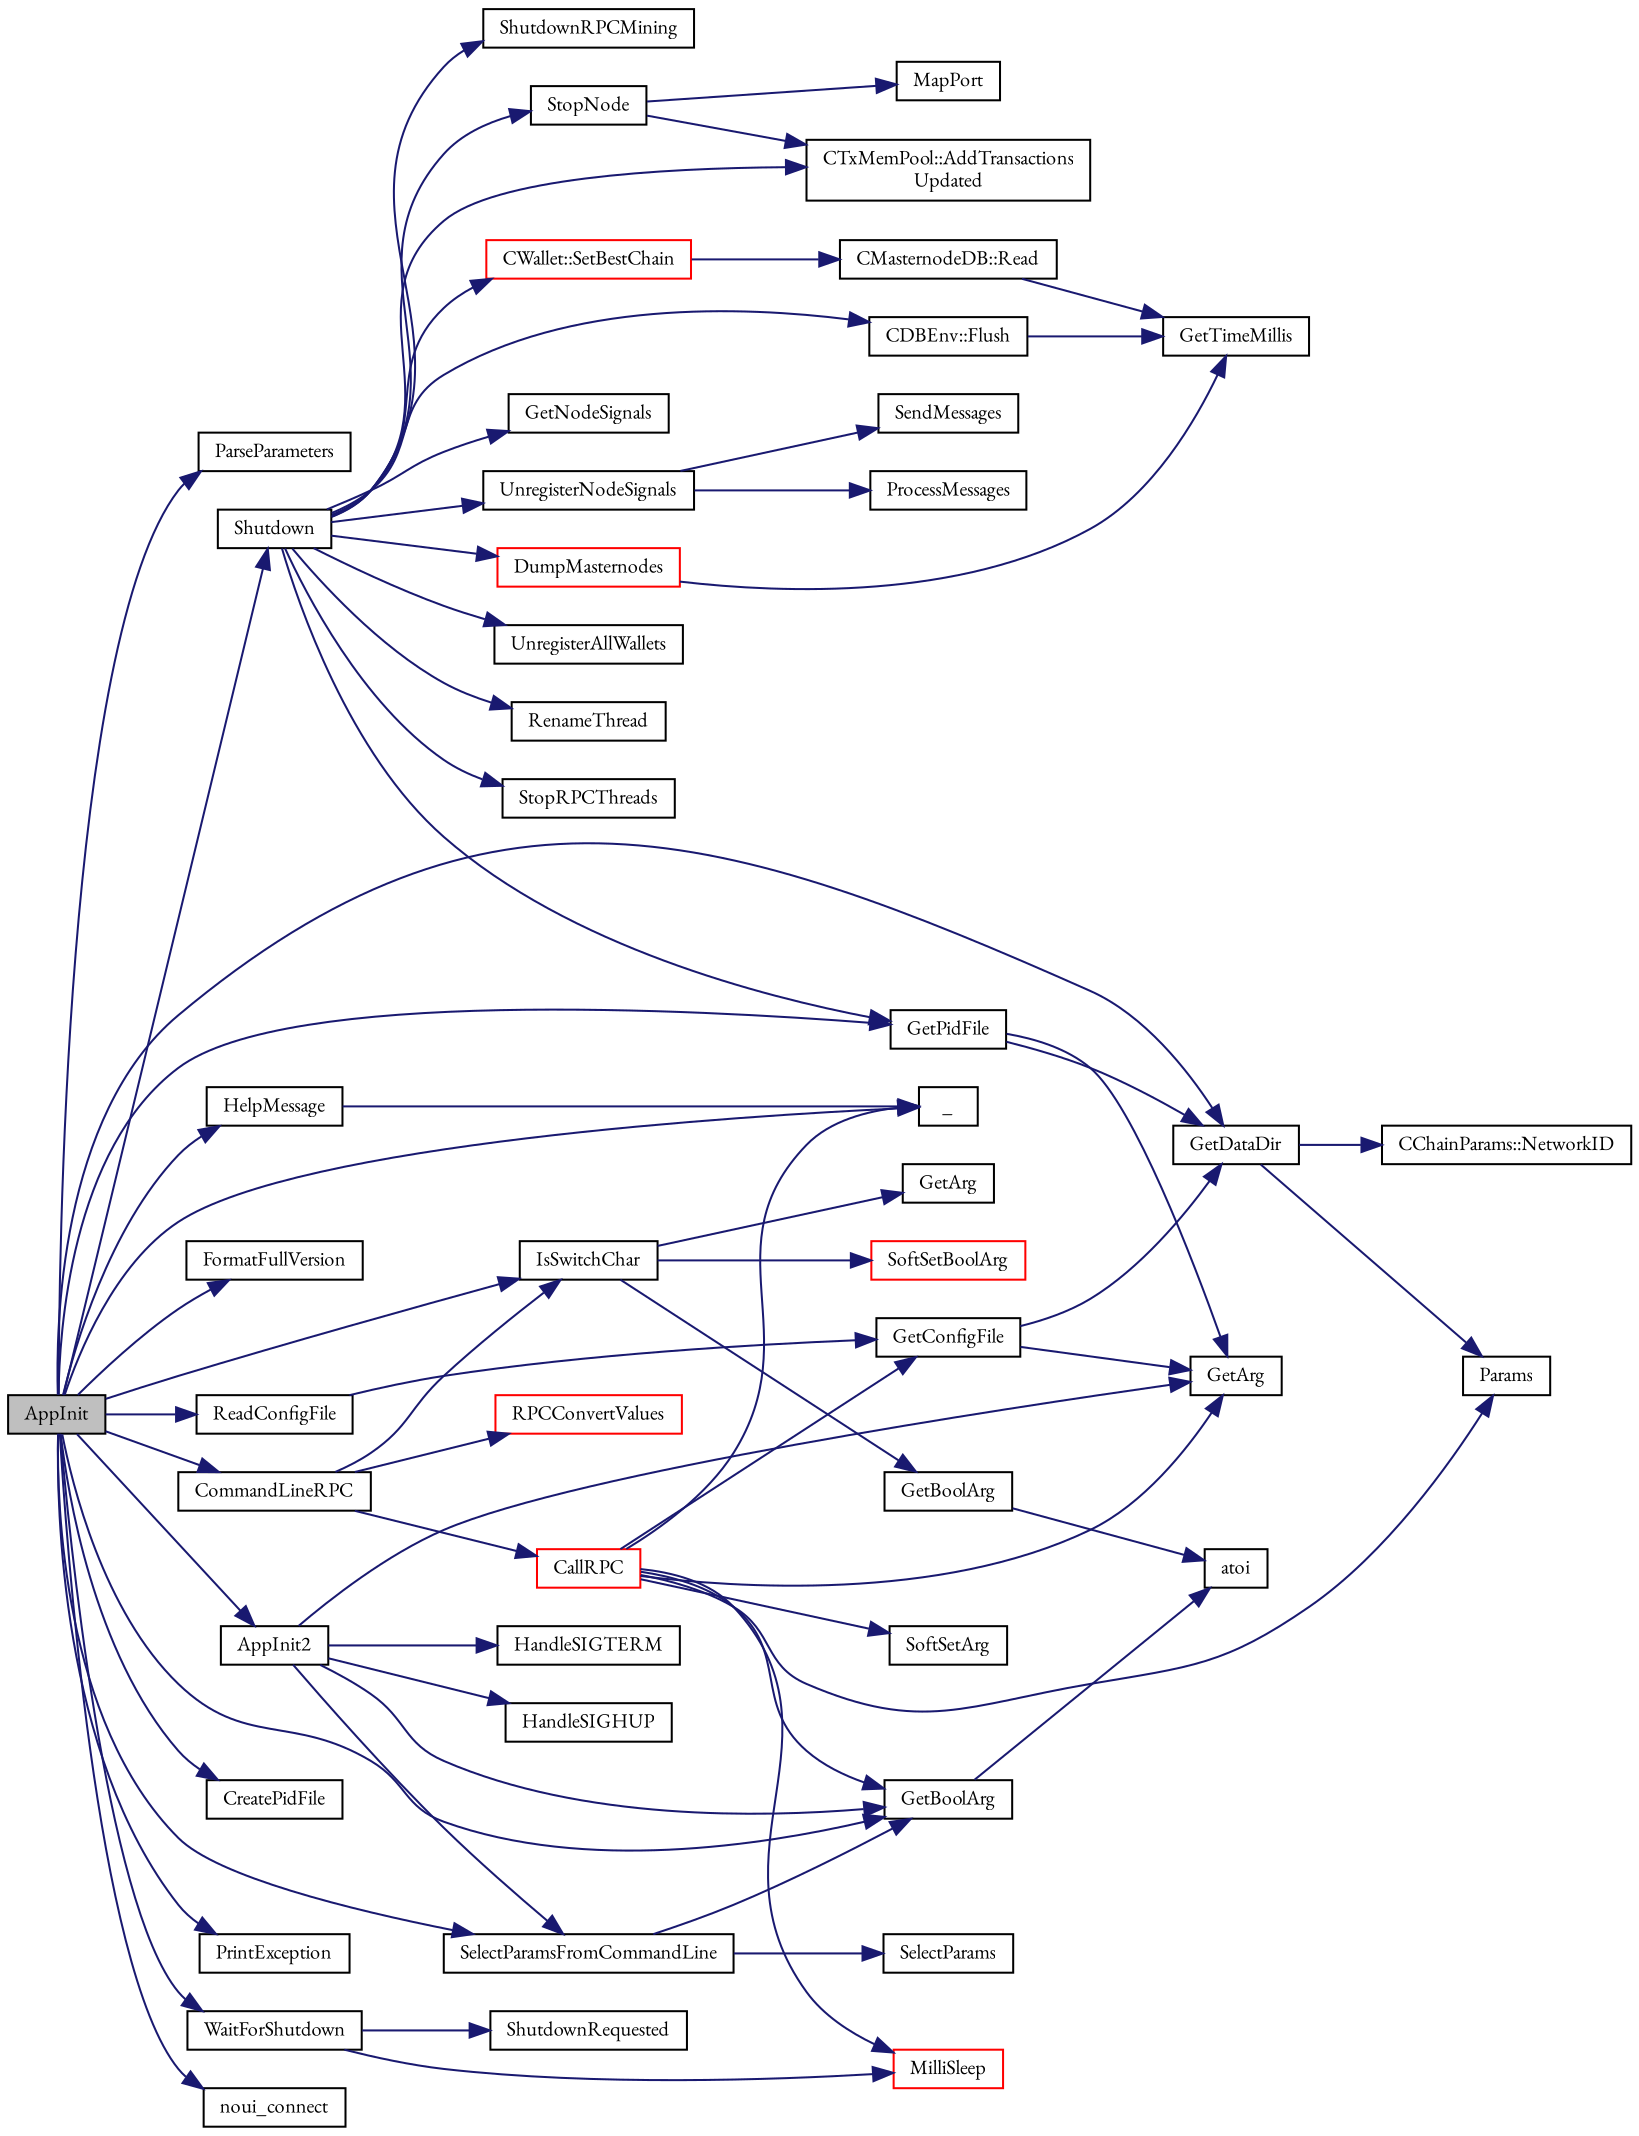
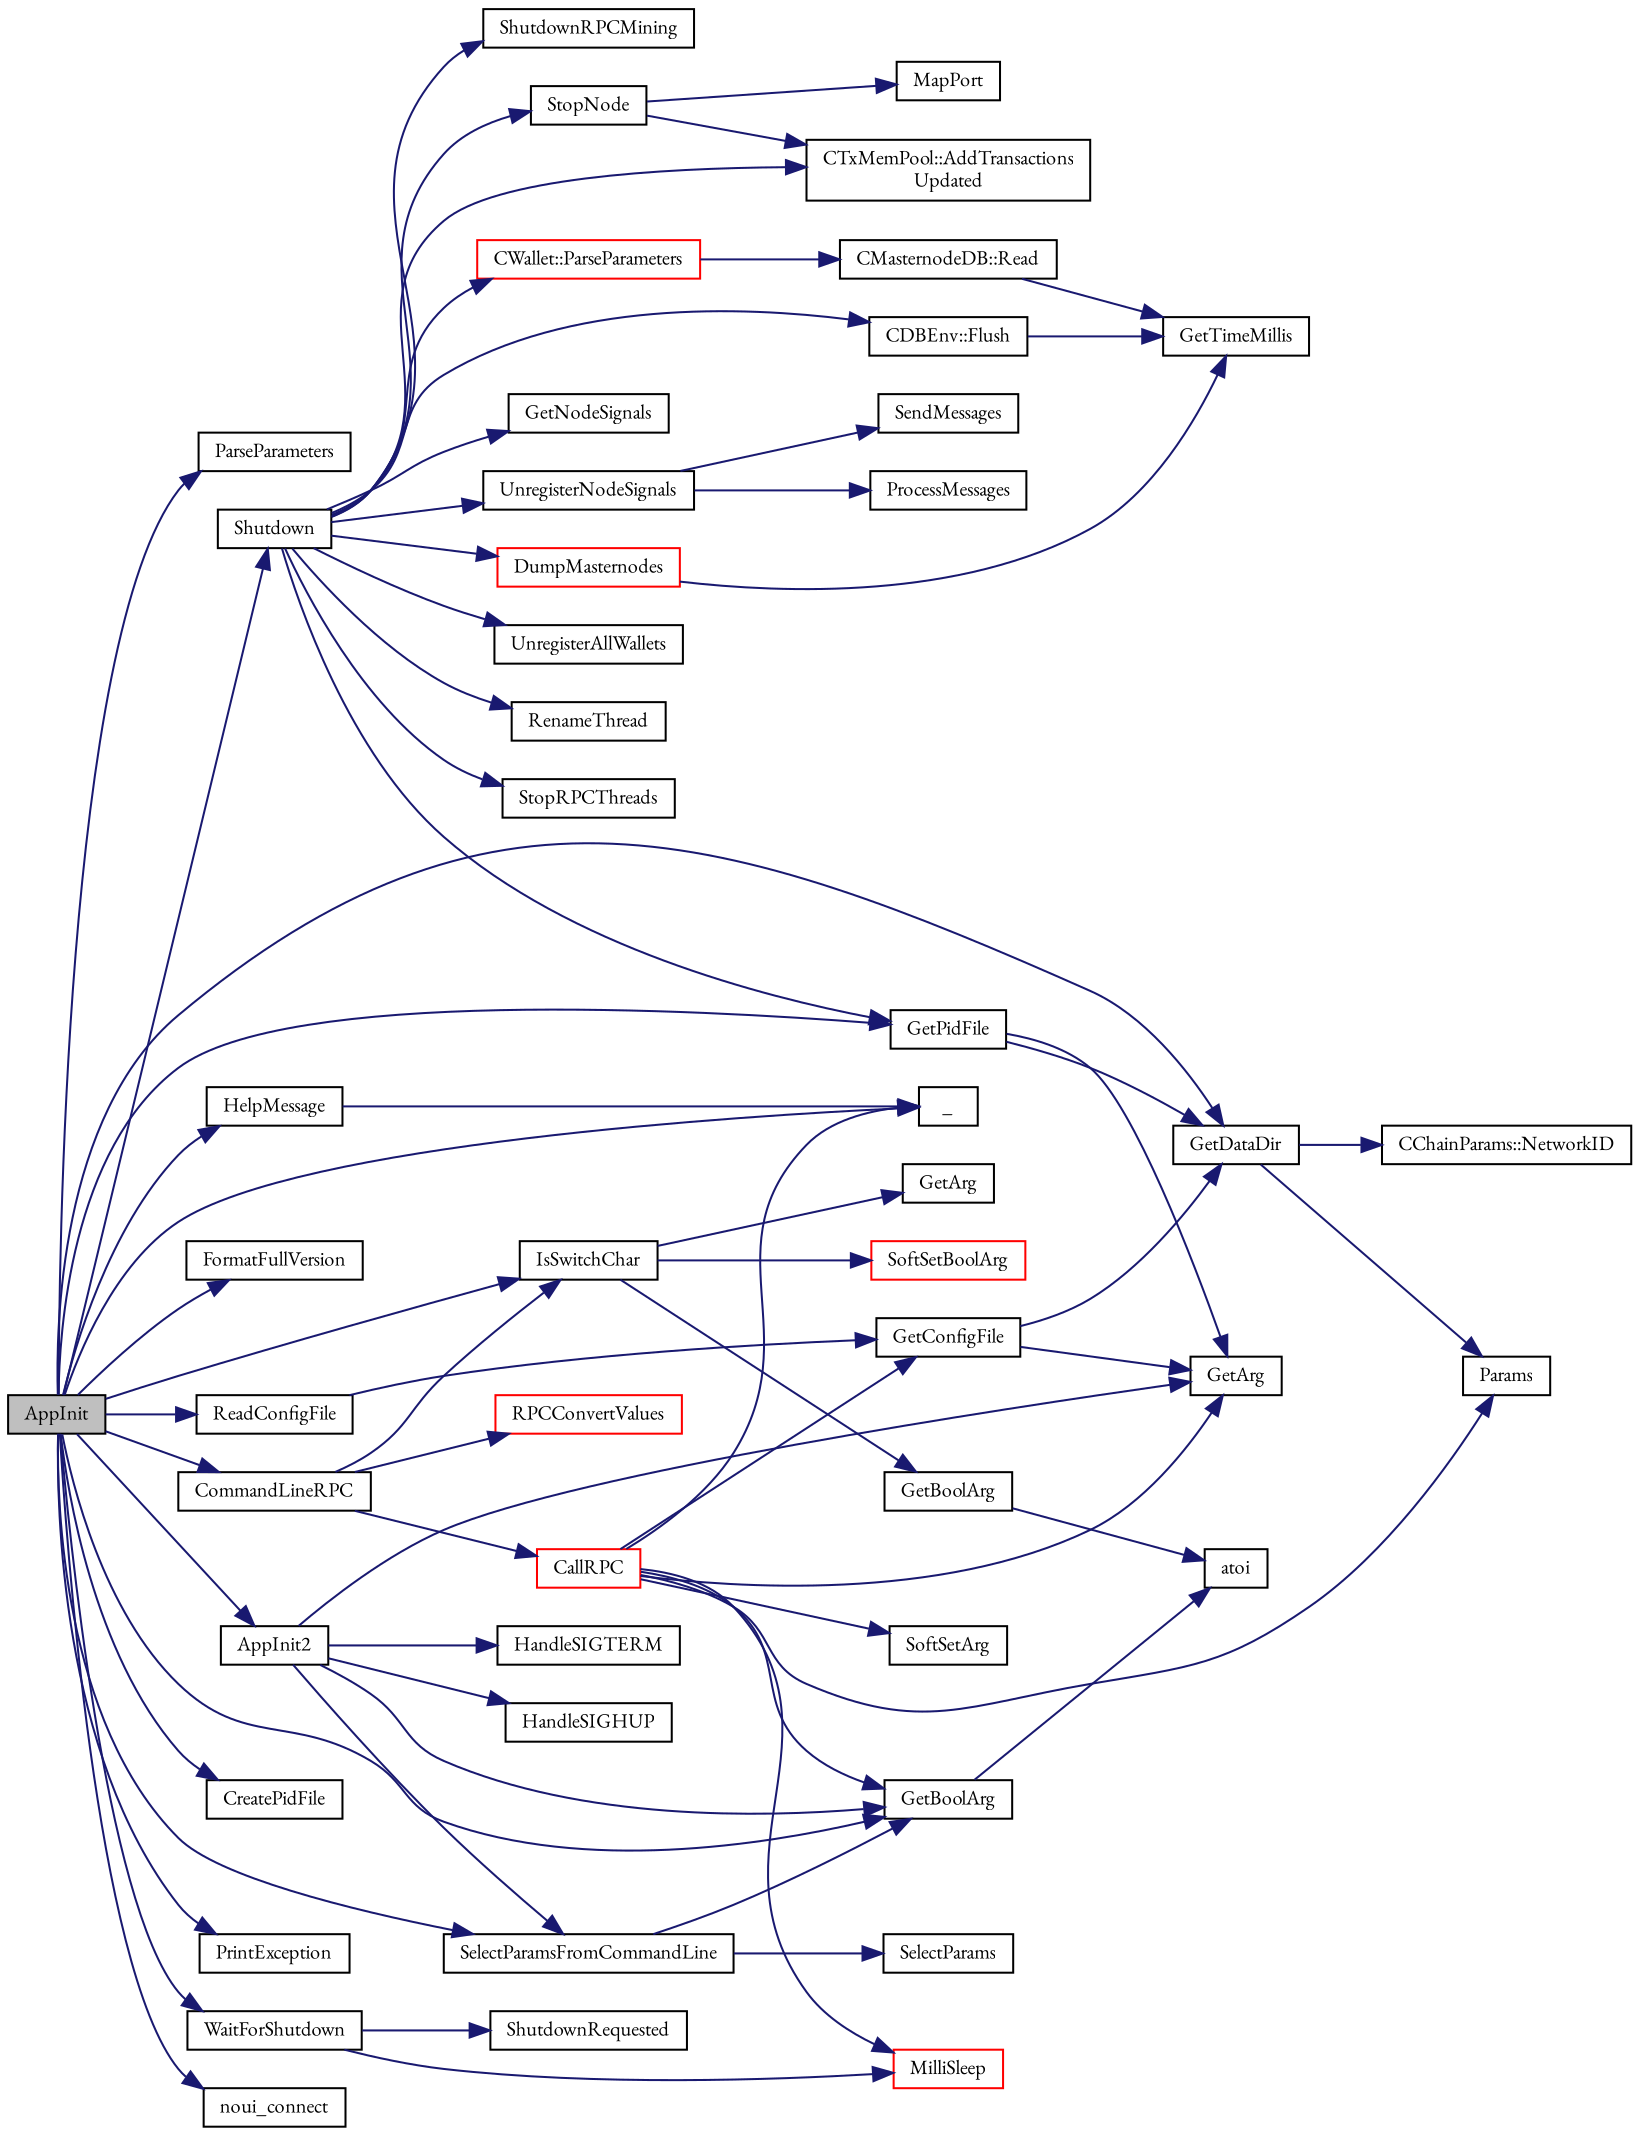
node "CWallet::SetBestChain": label "CWallet::SetBestChain" -> "CWallet::ParseParameters"
